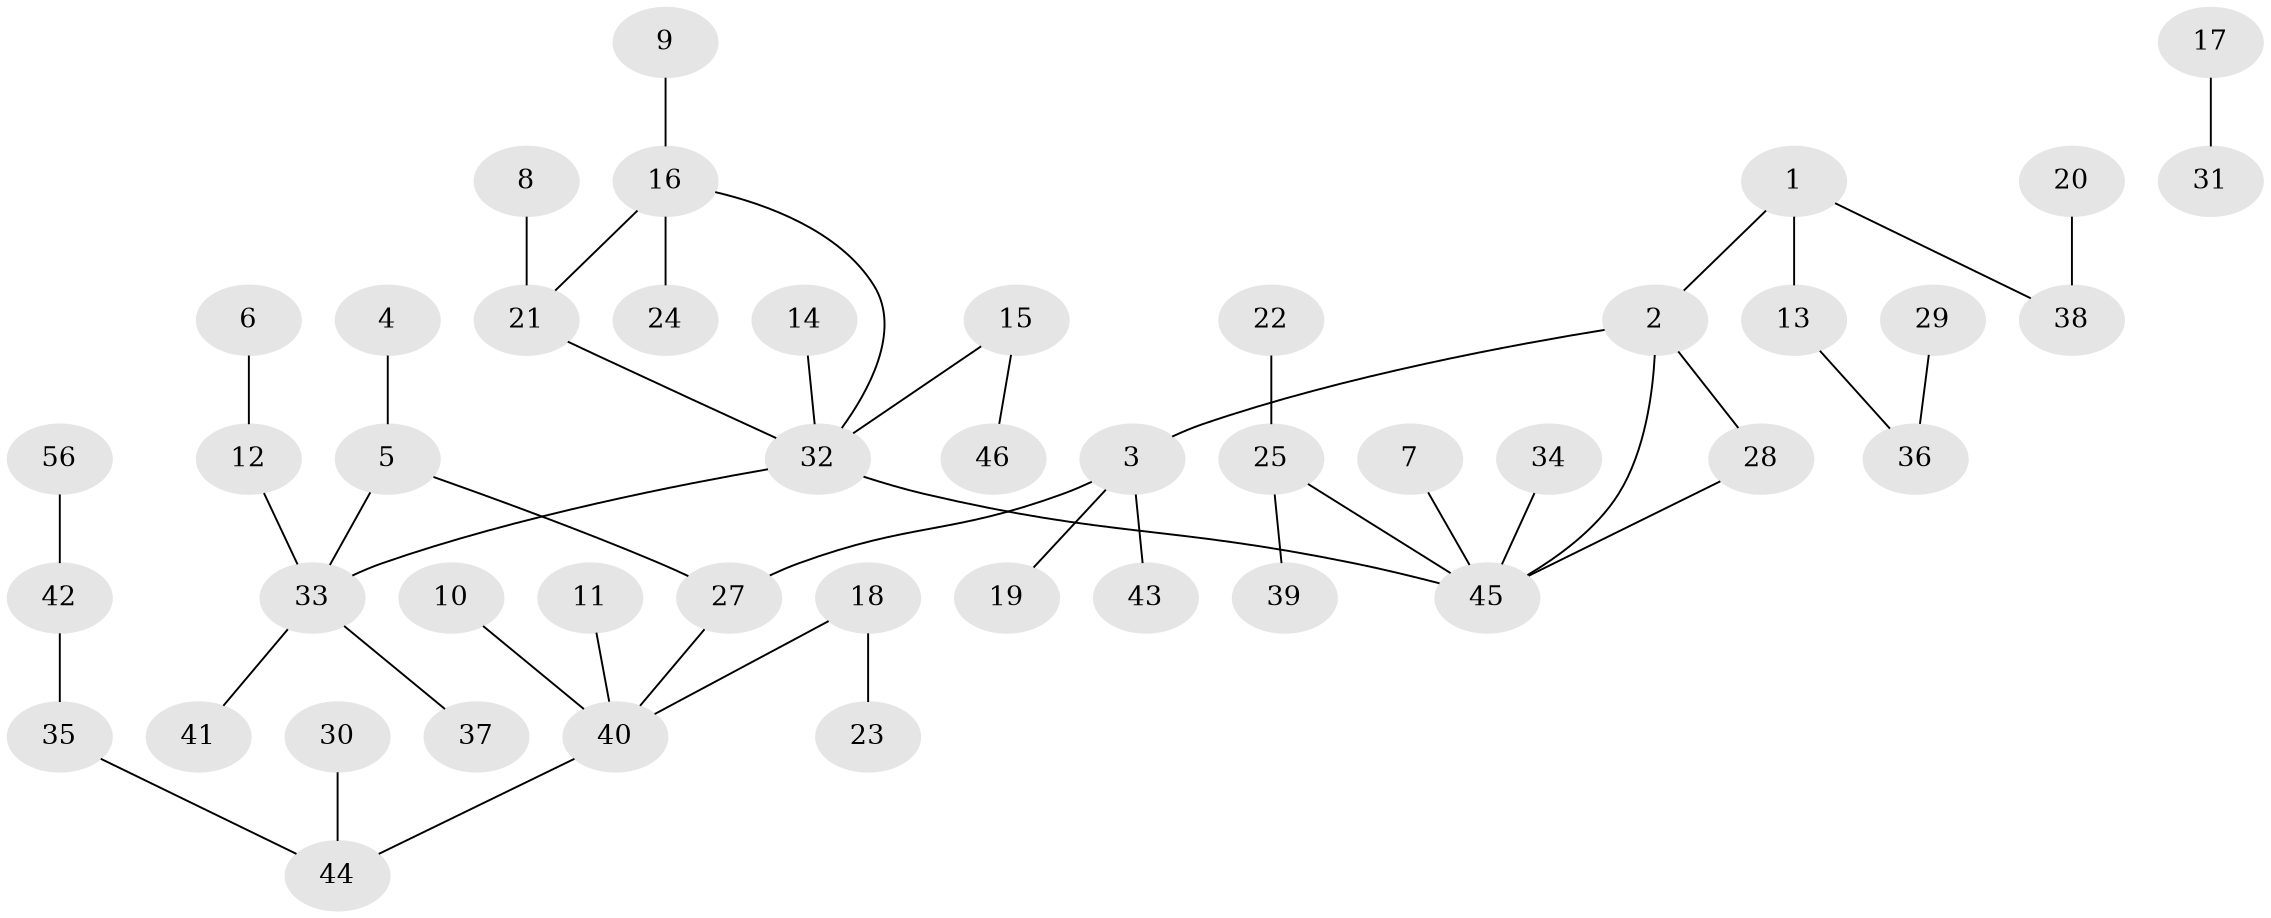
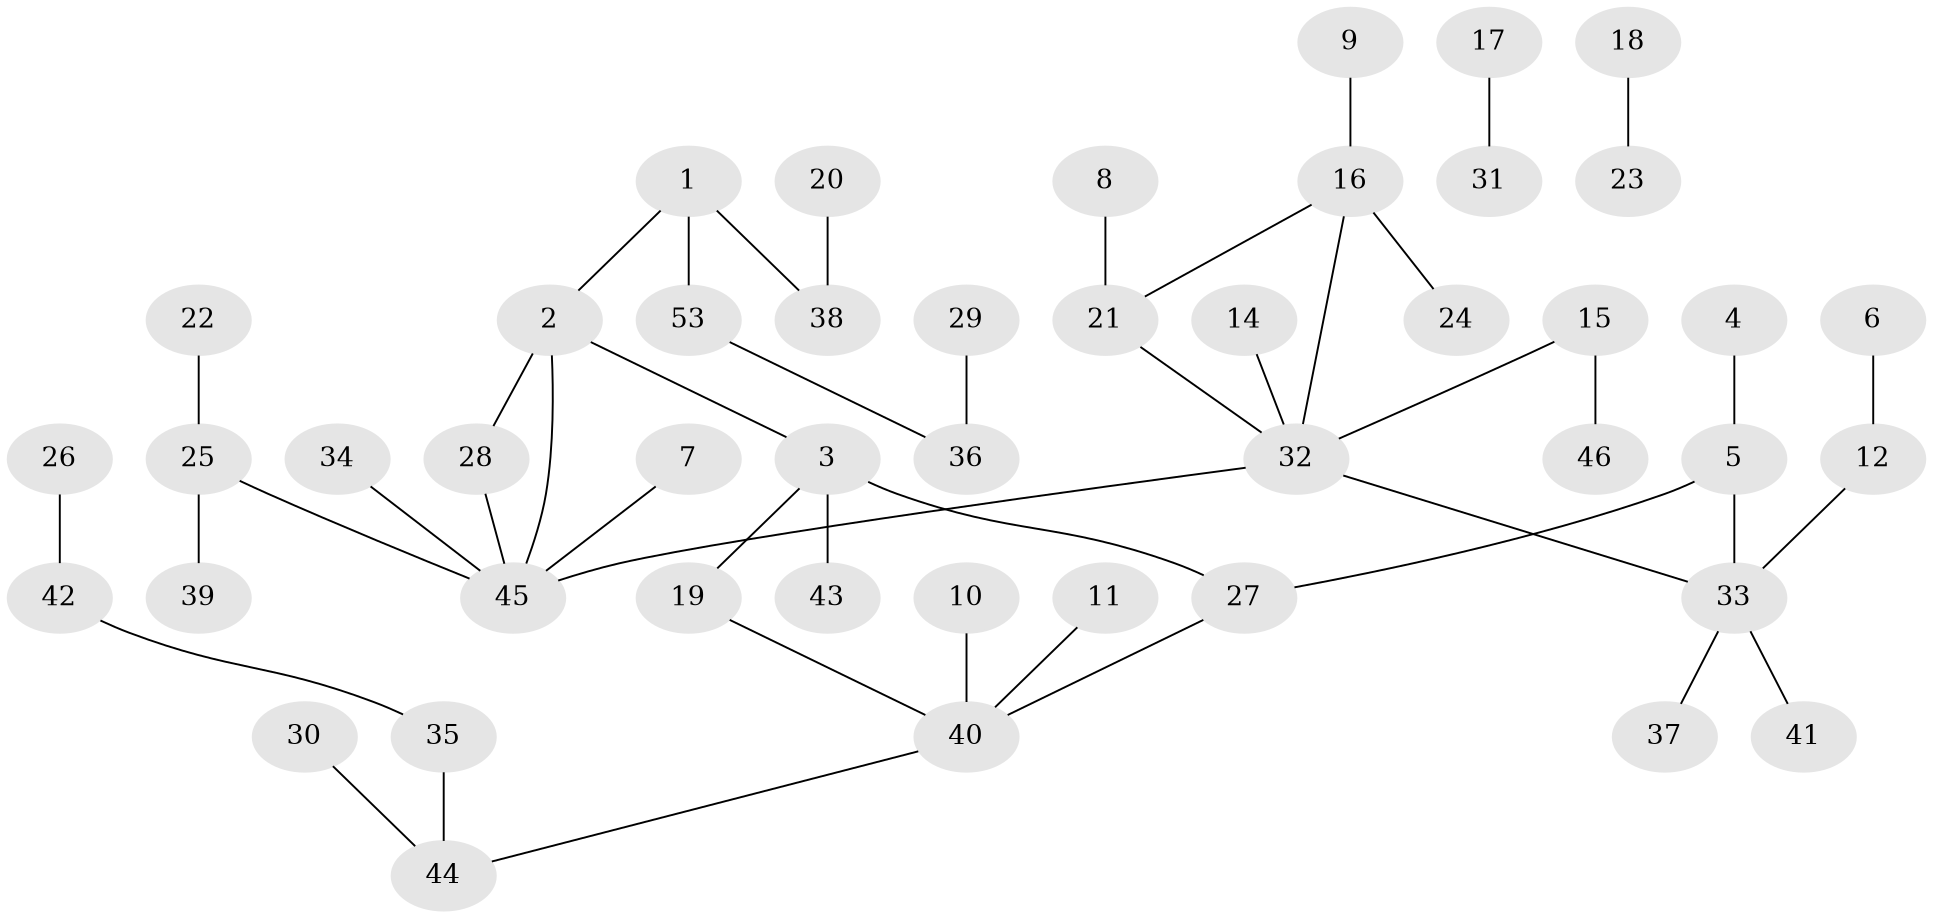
node "13": label "13" -> "53"
node "56": label "56" -> "26"
edge "18" -- "40": now "19" -- "40"
